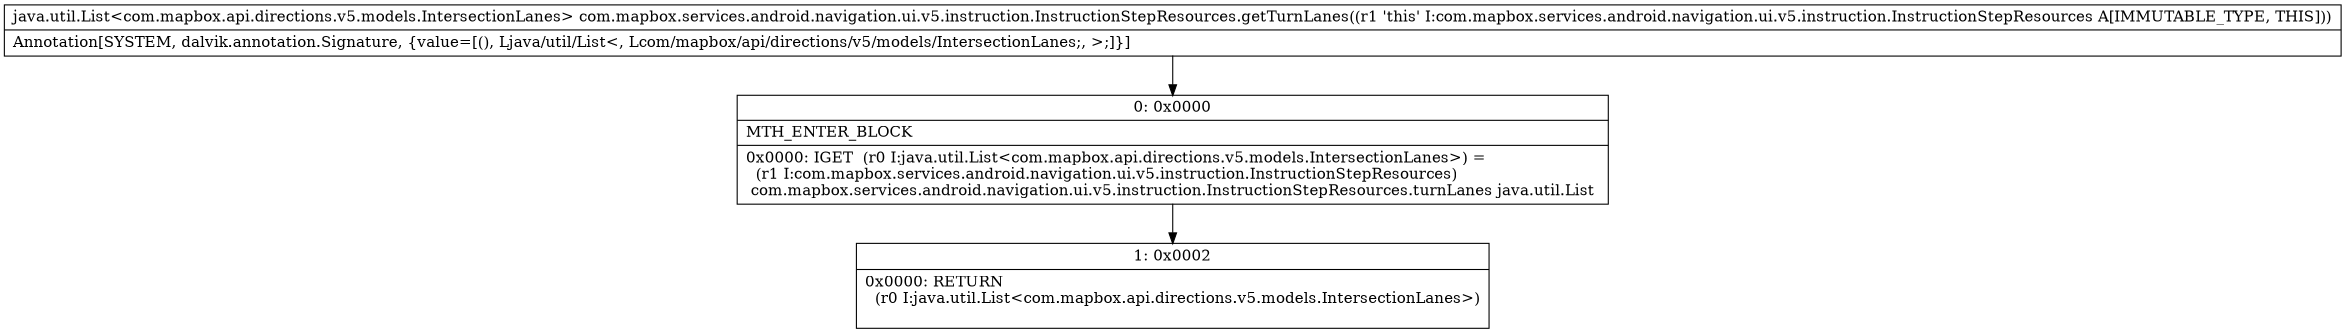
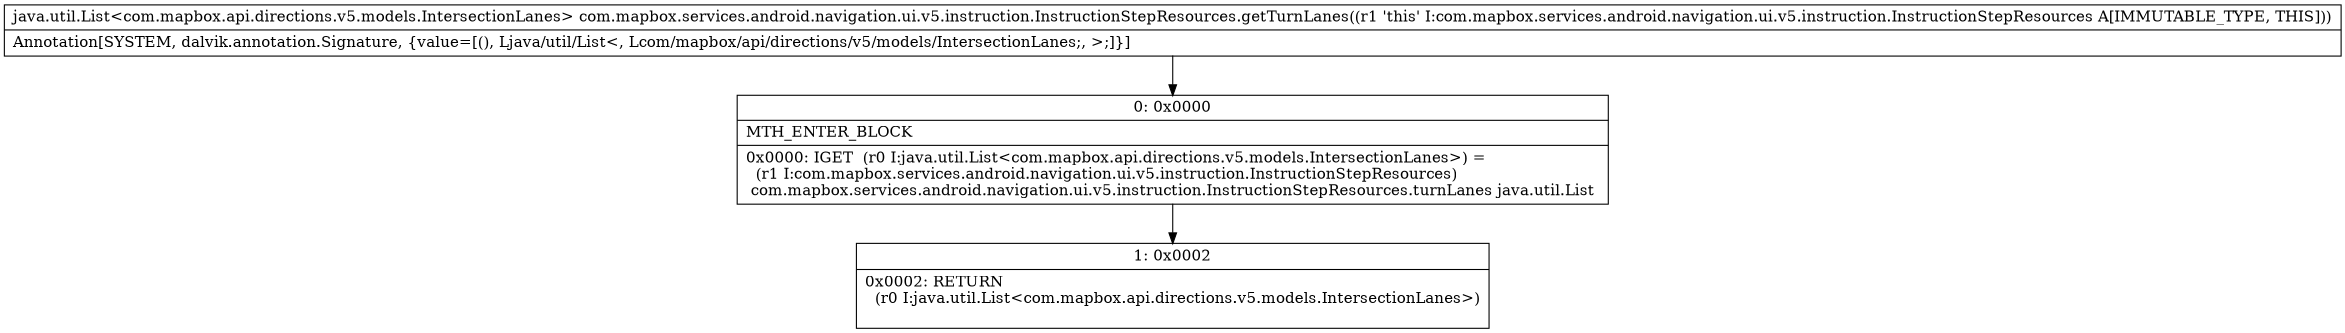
node "1: 0x0002": text "0x0000: RETURN" -> "0x0002: RETURN"
